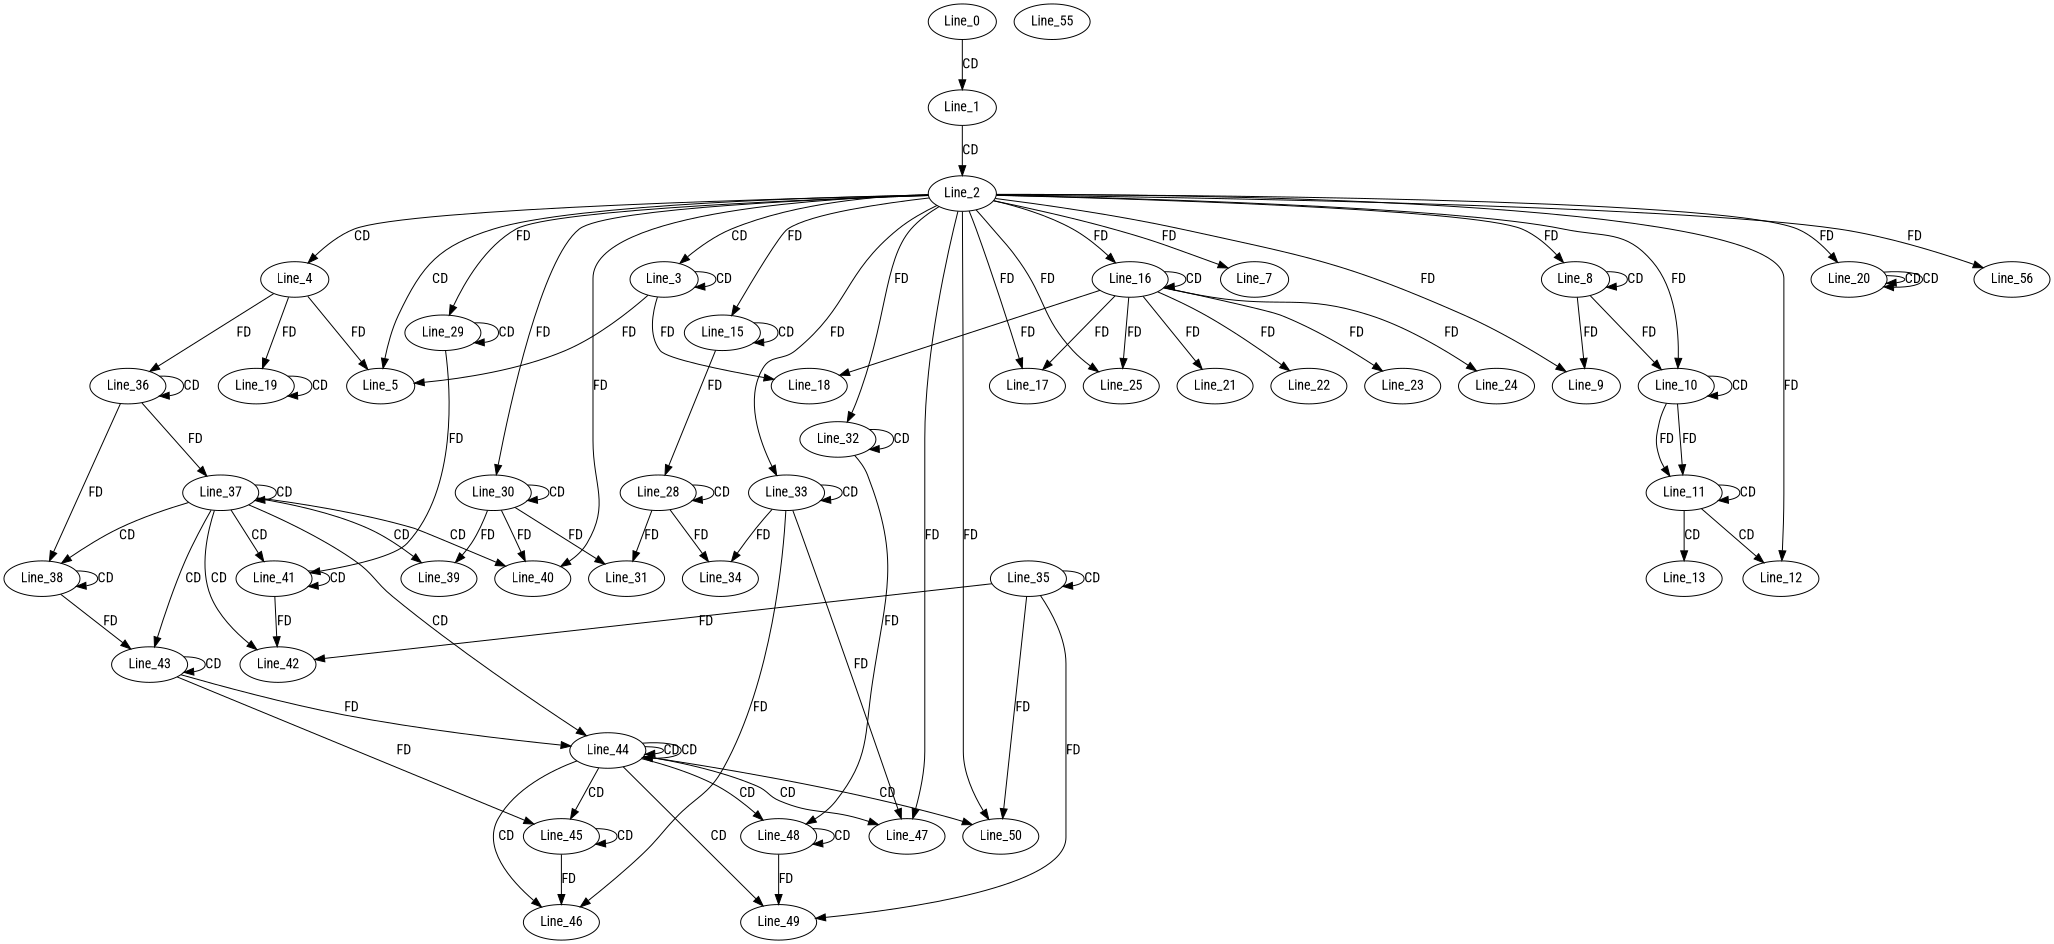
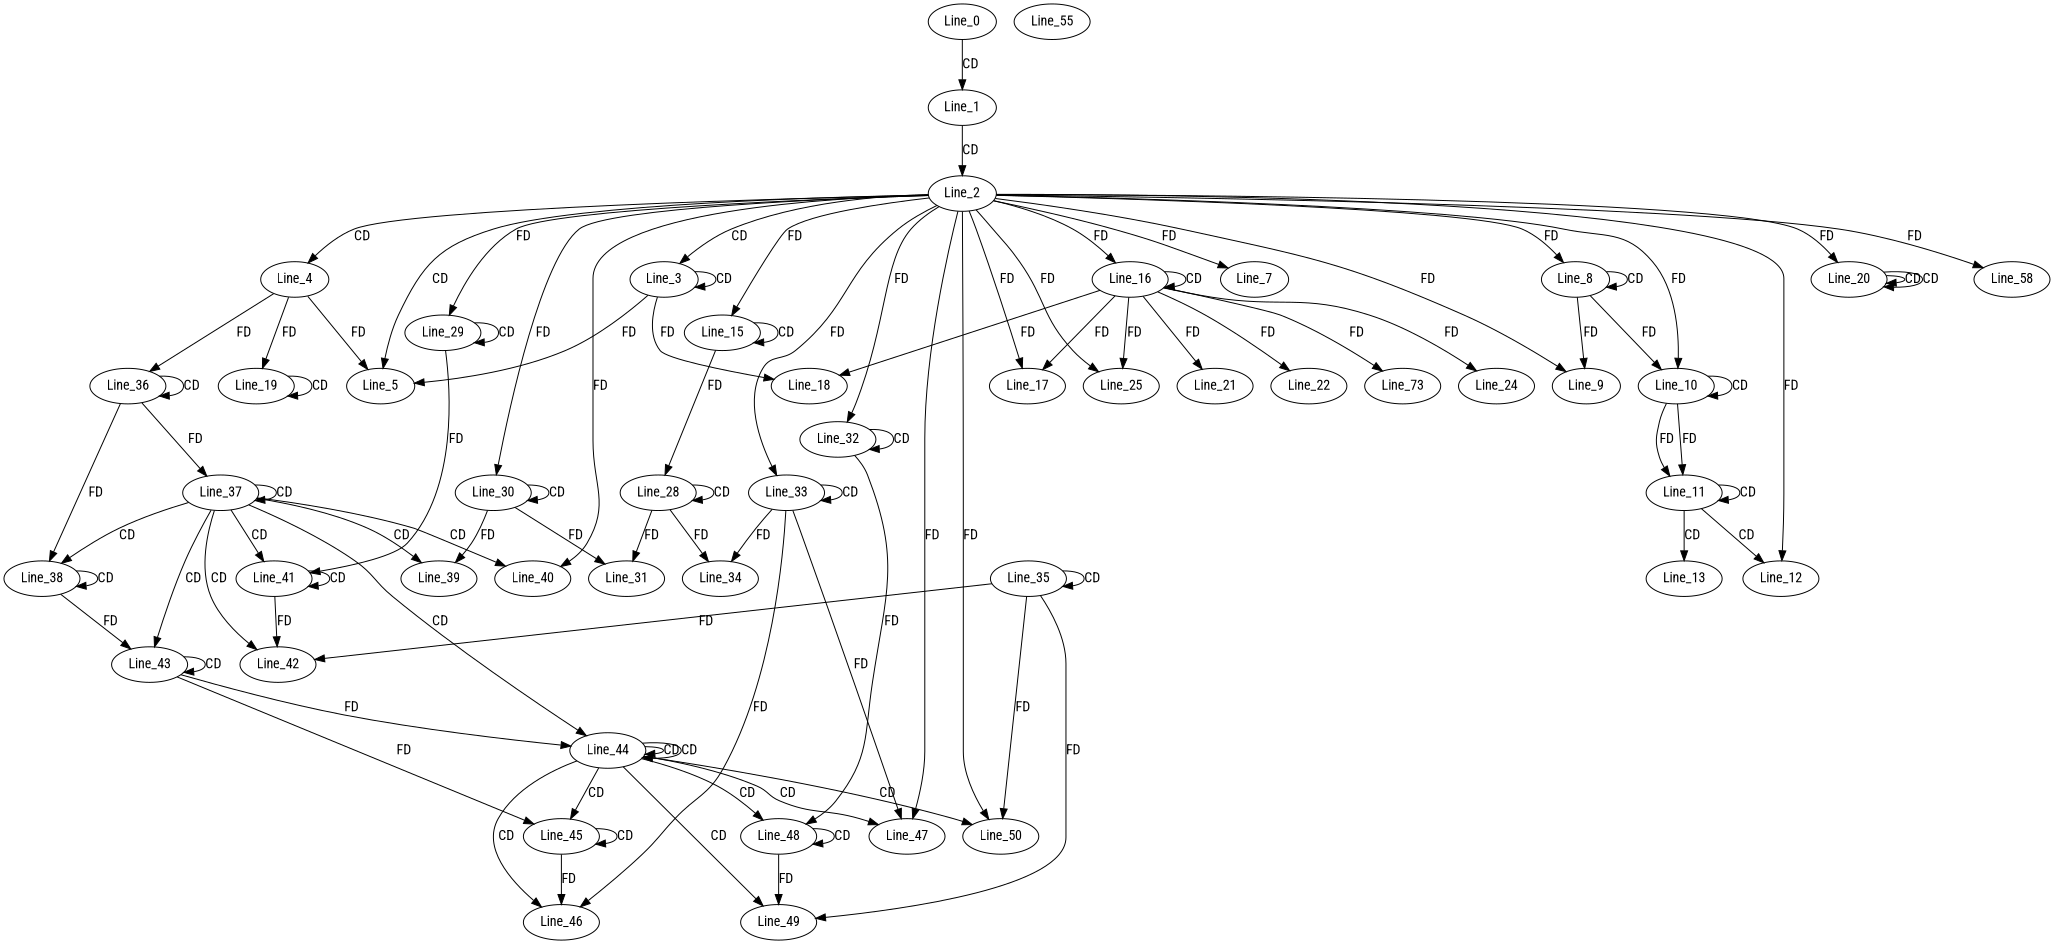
node "Line_56": label "Line_56" -> "Line_58"
node "Line_23": label "Line_23" -> "Line_73"
edge "Line_30" -> "Line_40": removed, label "FD"
